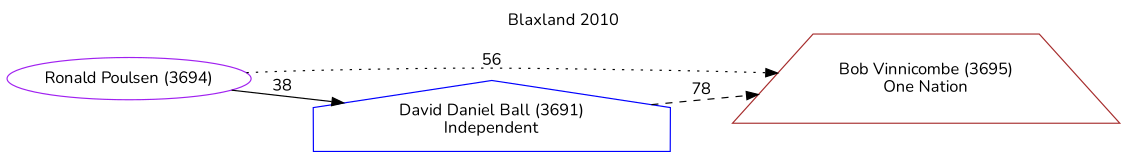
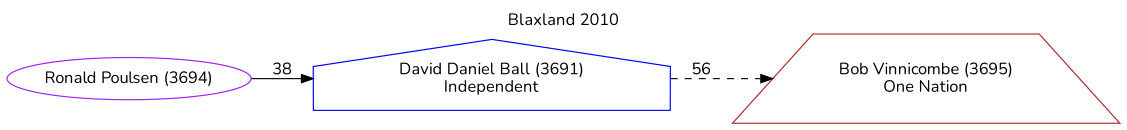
edge "Ronald Poulsen (3694)" -> "Bob Vinnicombe (3695) One Nation": removed, label "56"
edge "David Daniel Ball (3691) Independent" -> "Bob Vinnicombe (3695) One Nation": label "78" -> "56"
